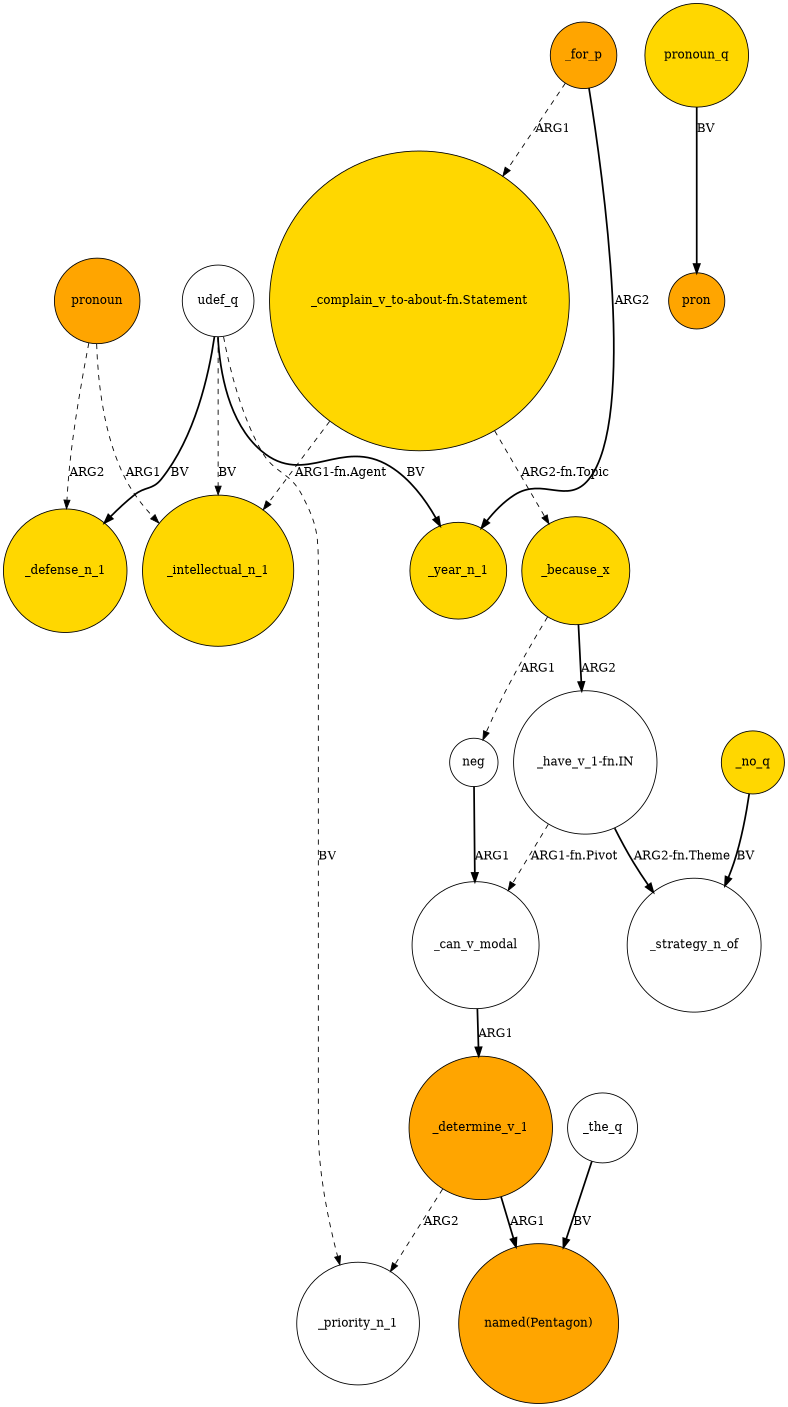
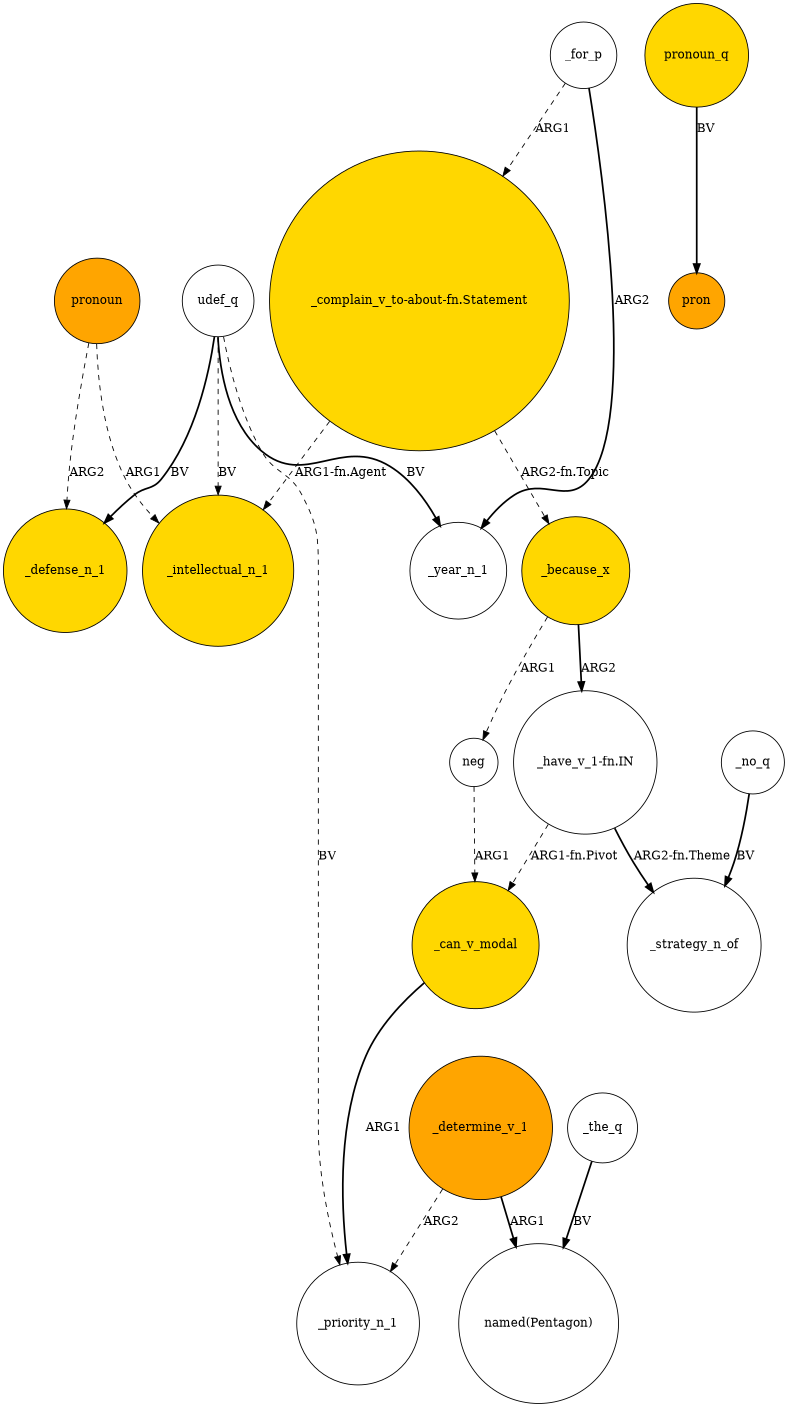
node "_for_p": fillcolor orange -> white
node "_year_n_1": fillcolor gold -> white
node "_no_q": fillcolor gold -> white
edge "neg" -> "_can_v_modal": style bold -> dashed
node "_can_v_modal": fillcolor white -> gold
edge "_can_v_modal" -> "_determine_v_1": now "_can_v_modal" -> "_priority_n_1"
node "named(Pentagon)": fillcolor orange -> white
